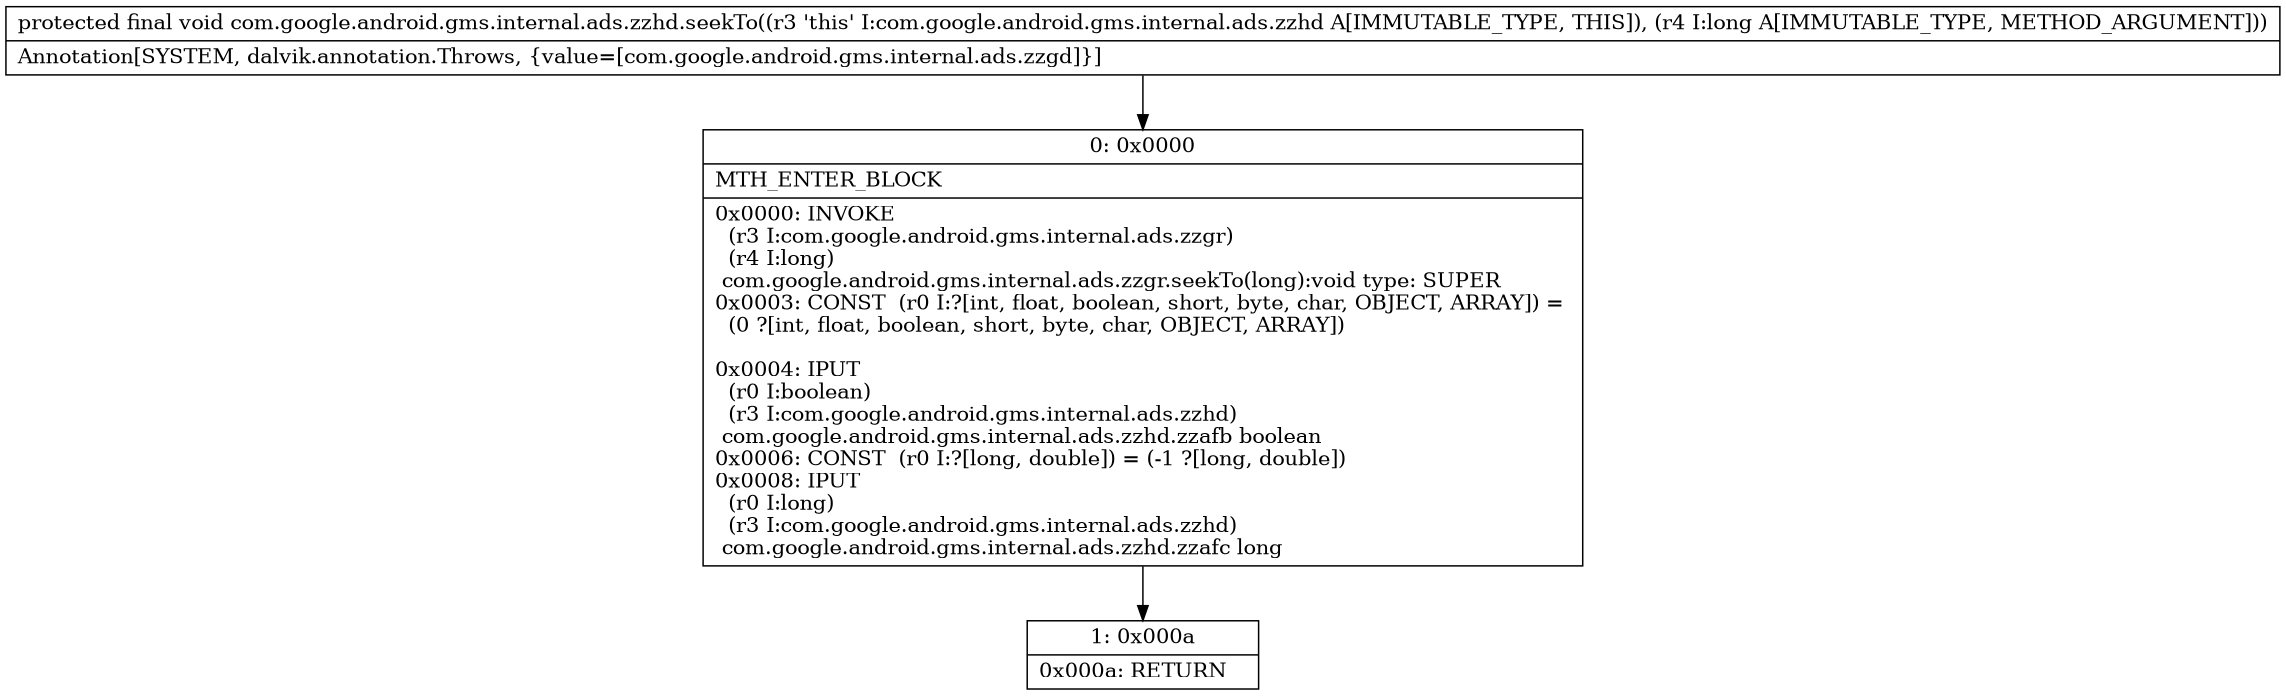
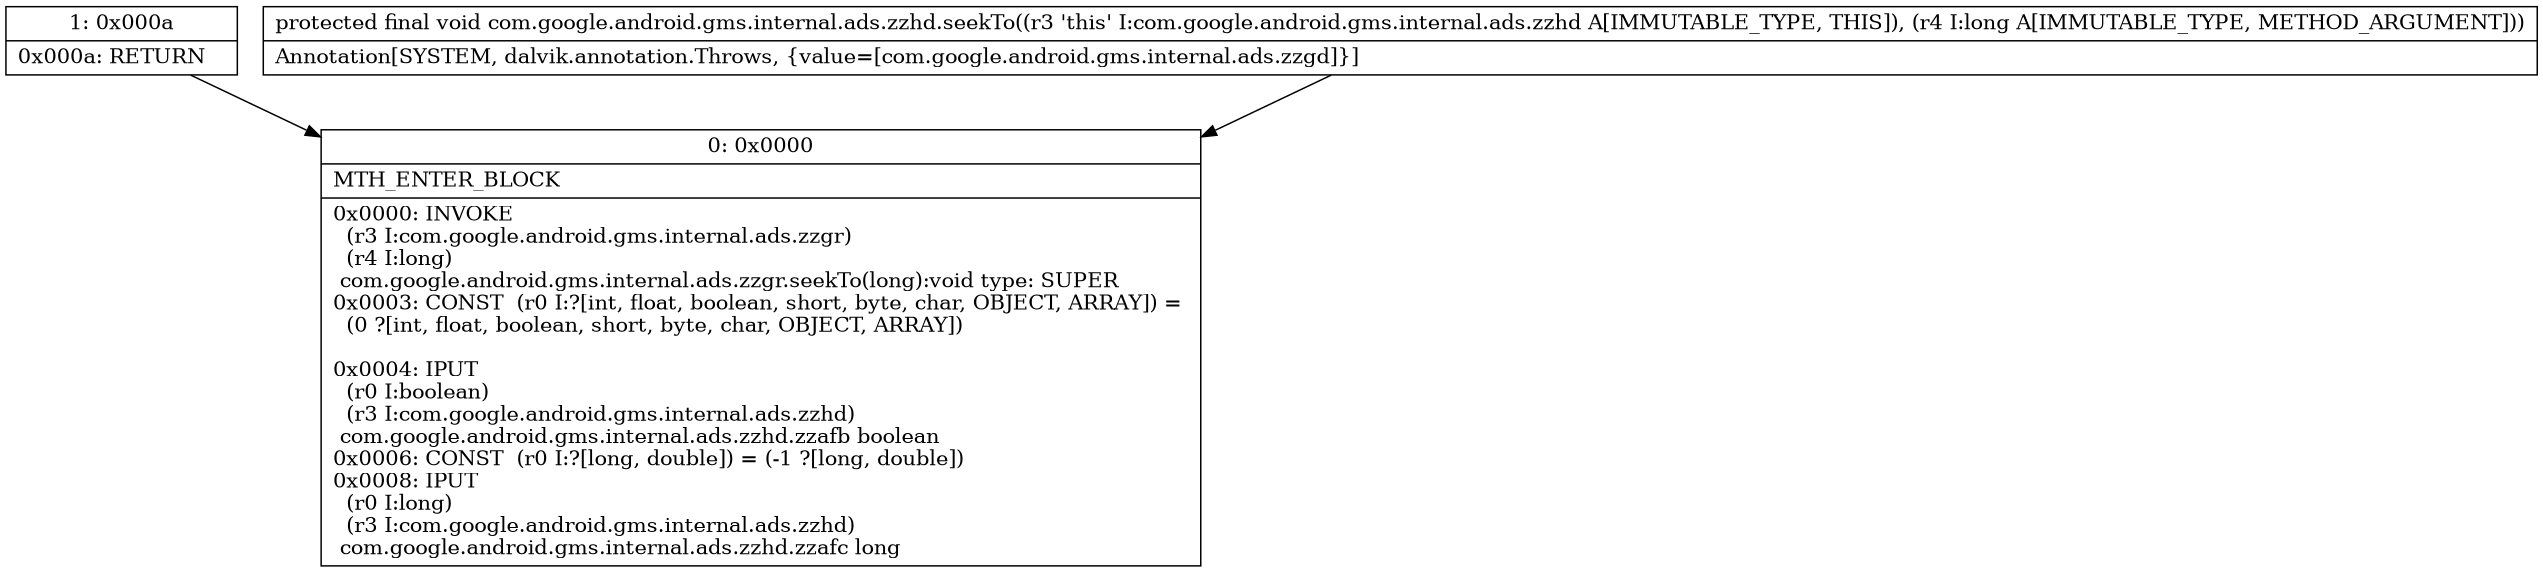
edge "0: 0x0000" -> "1: 0x000a": reversed
